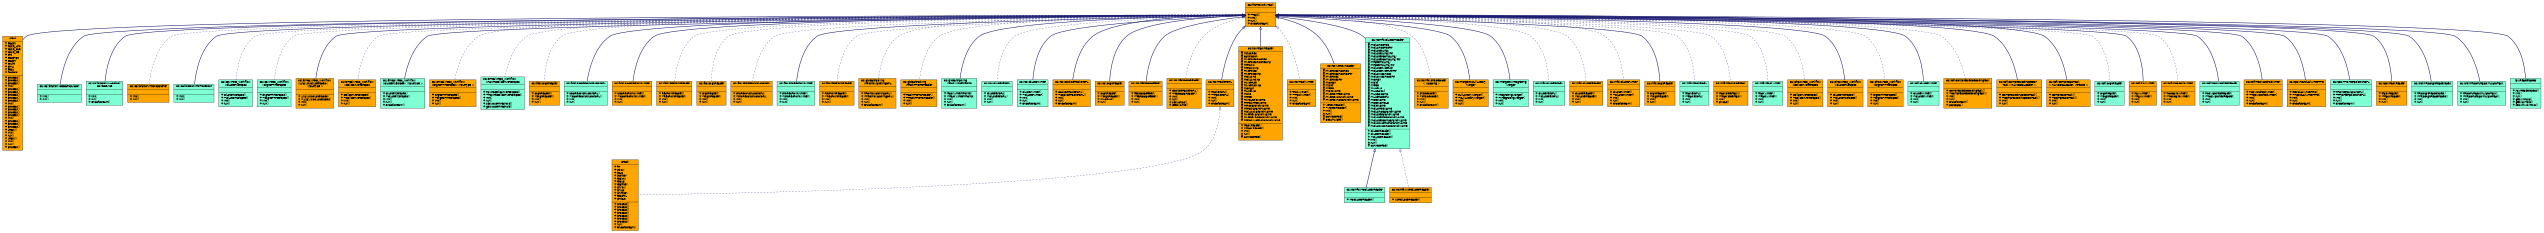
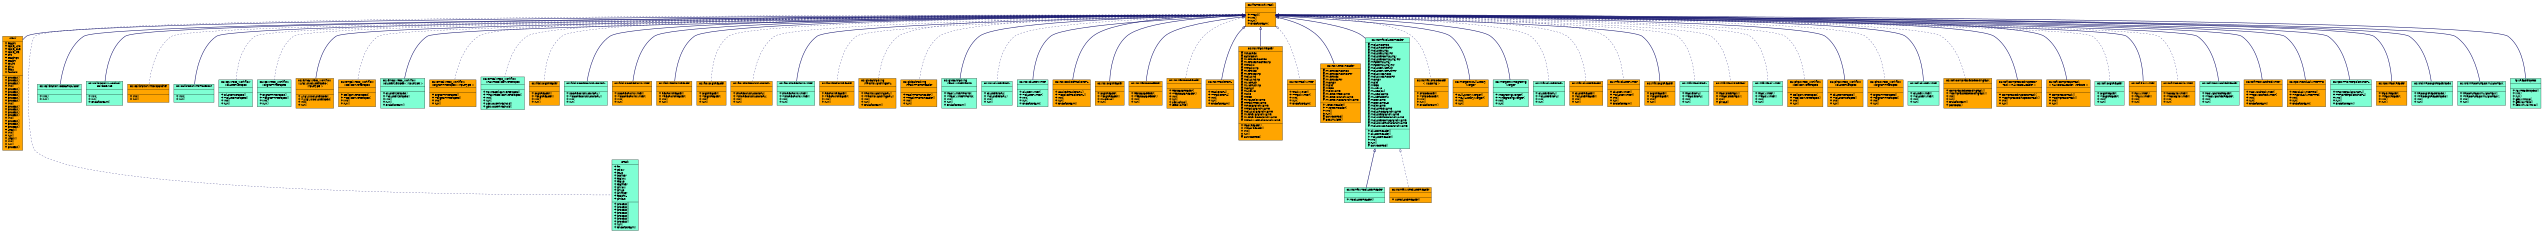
edge "o2::fdd::RecPointReader" -> "o2::framework::Task": style dashed -> bold
node "o2::its::TestDataReader": text "+ CookedTrackerDPL()" -> "+ TestDataReader()"
edge "BTask" -> "o2::its::TrackerDPL": now "BTask" -> "o2::framework::Task"
node "BTask": fillcolor orange -> aquamarine
